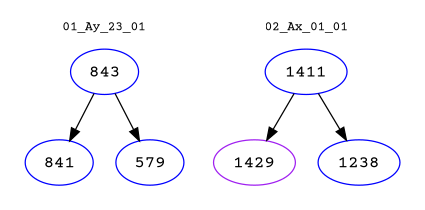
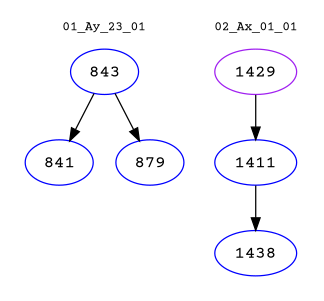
edge "1411" -> "1429": reversed
node "579": label "579" -> "879"
node "1238": label "1238" -> "1438"
